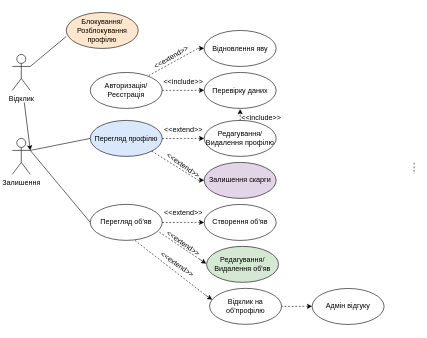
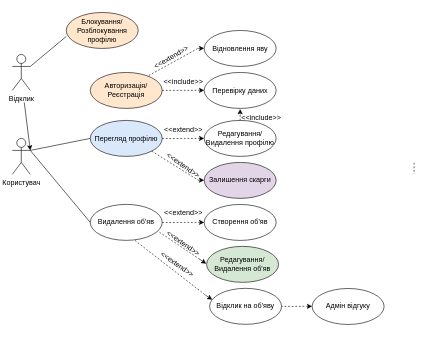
node "Авторизація/Реєстрація": fillcolor #ffffff -> #ffe6cc
node "Залишення": label "Залишення" -> "Користувач"
node "Перегляд об'яв": label "Перегляд об'яв" -> "Видалення об'яв"
node "Відклик на об'профілю": label "Відклик на об'профілю" -> "Відклик на об'яву"
